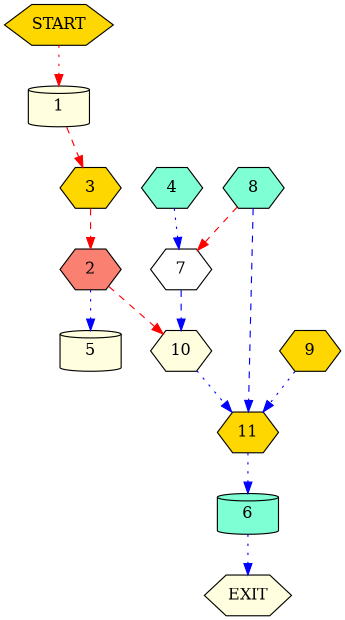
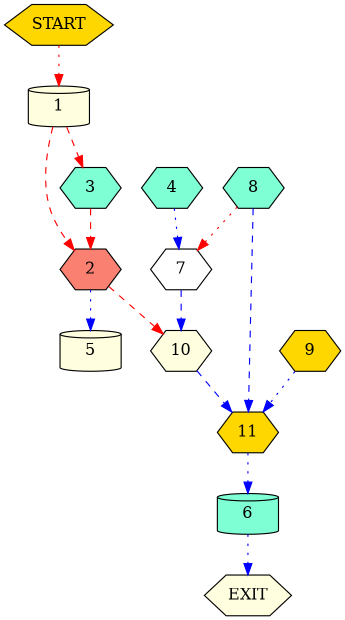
edge "1" -> "2": added
node "3": fillcolor gold -> aquamarine
edge "8" -> "7": style dashed -> dotted
edge "10" -> "11": style dotted -> dashed
